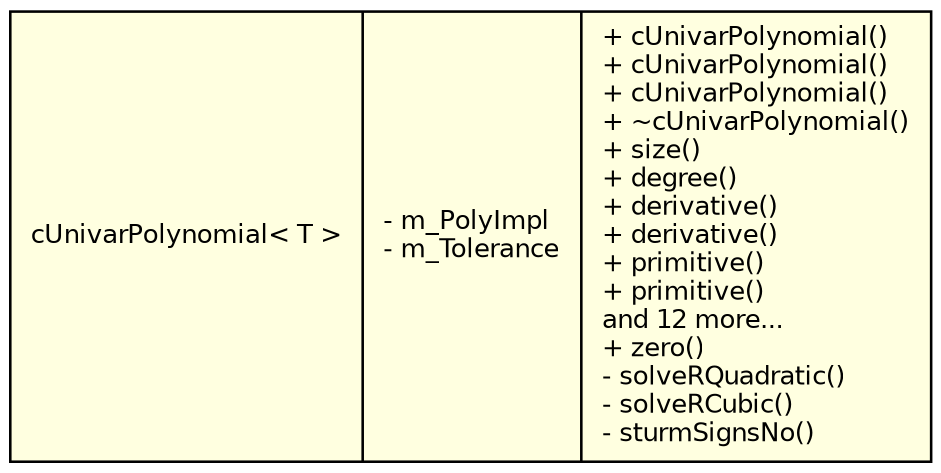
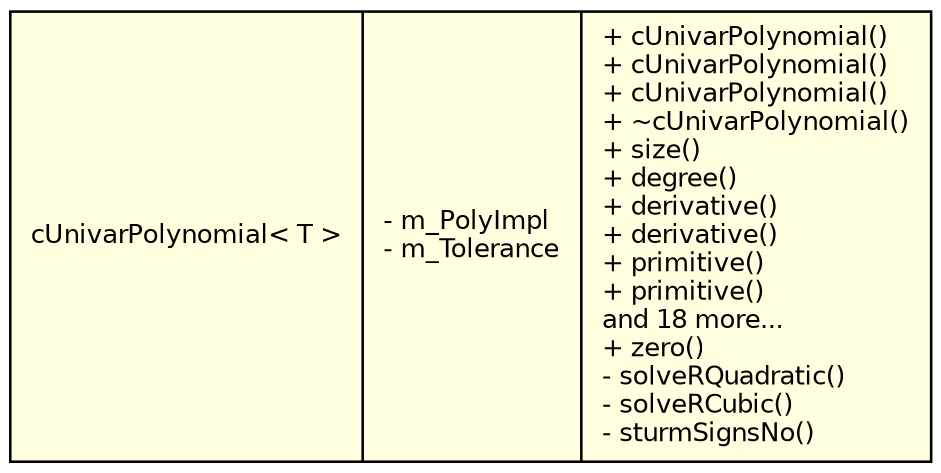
node "cUnivarPolynomial< T >": text "and 12 more..." -> "and 18 more..."
